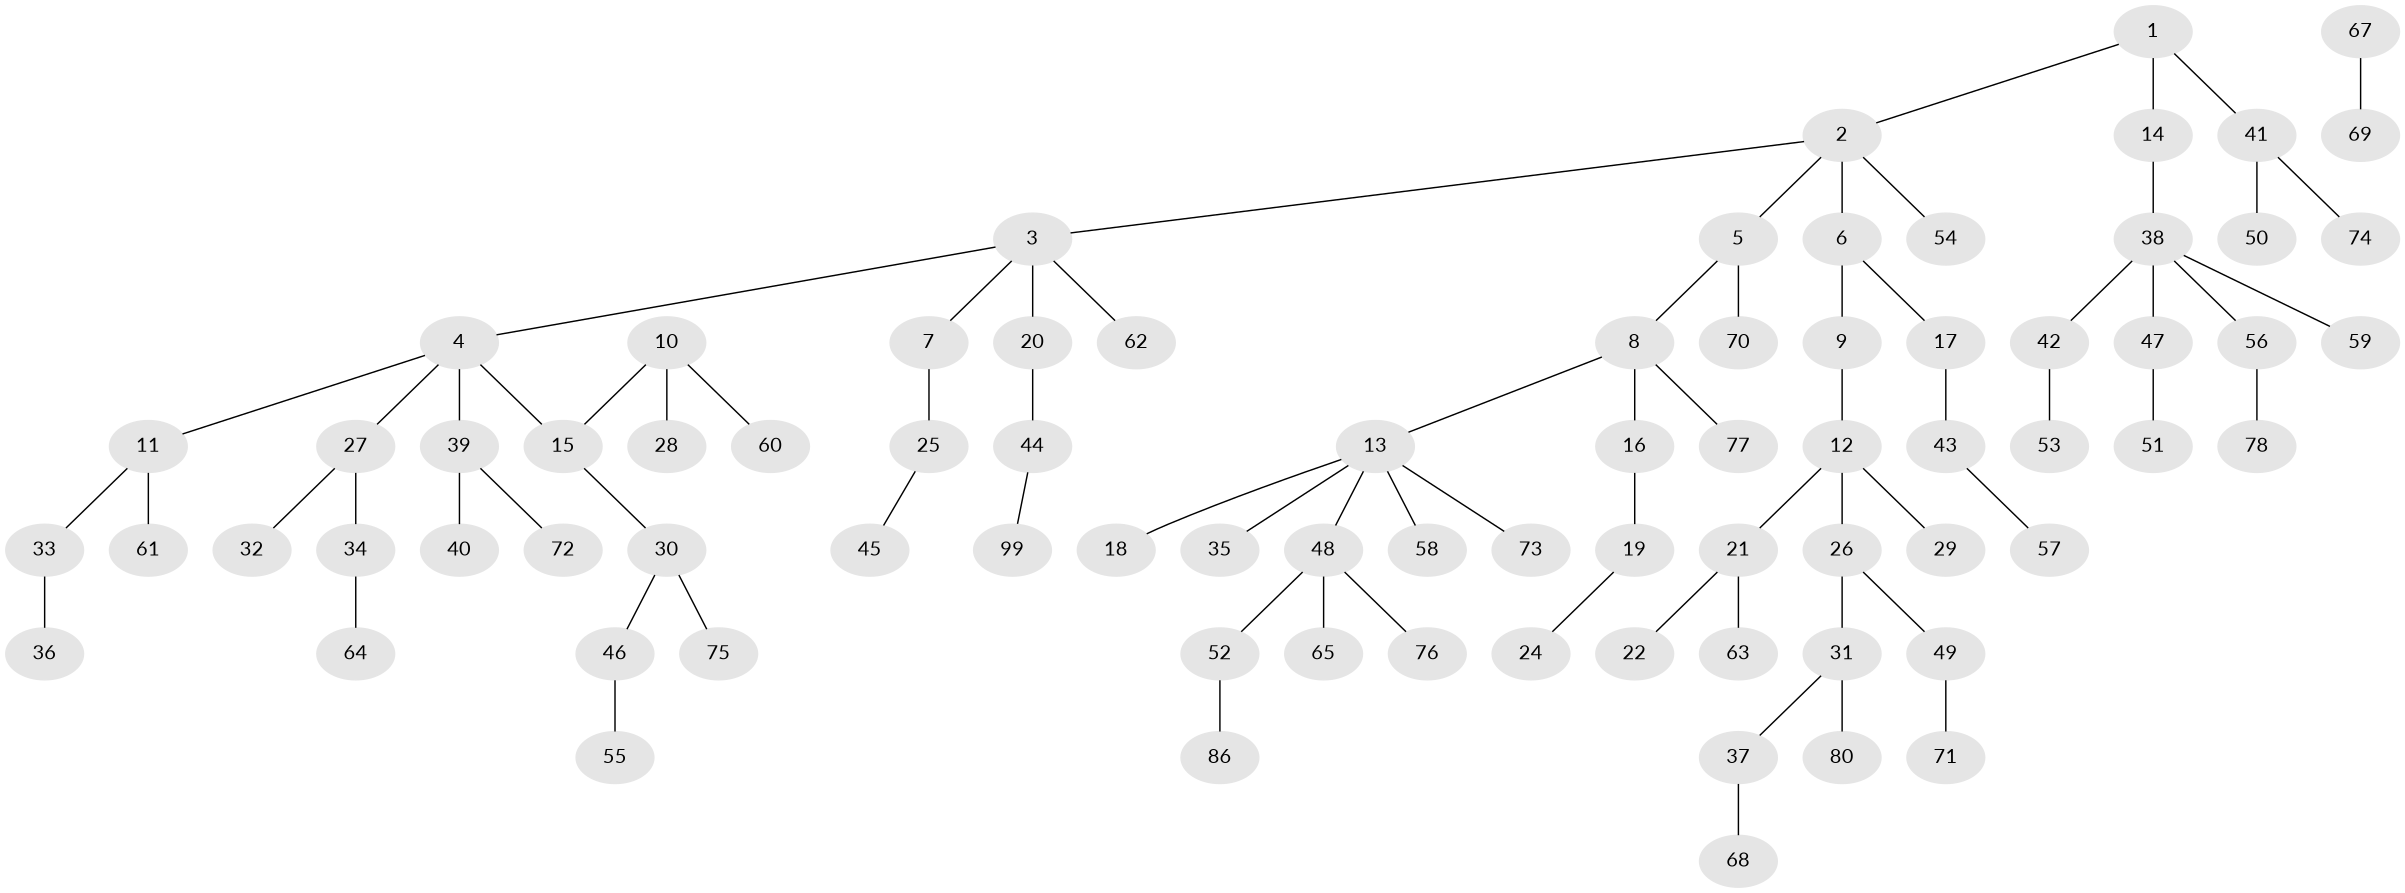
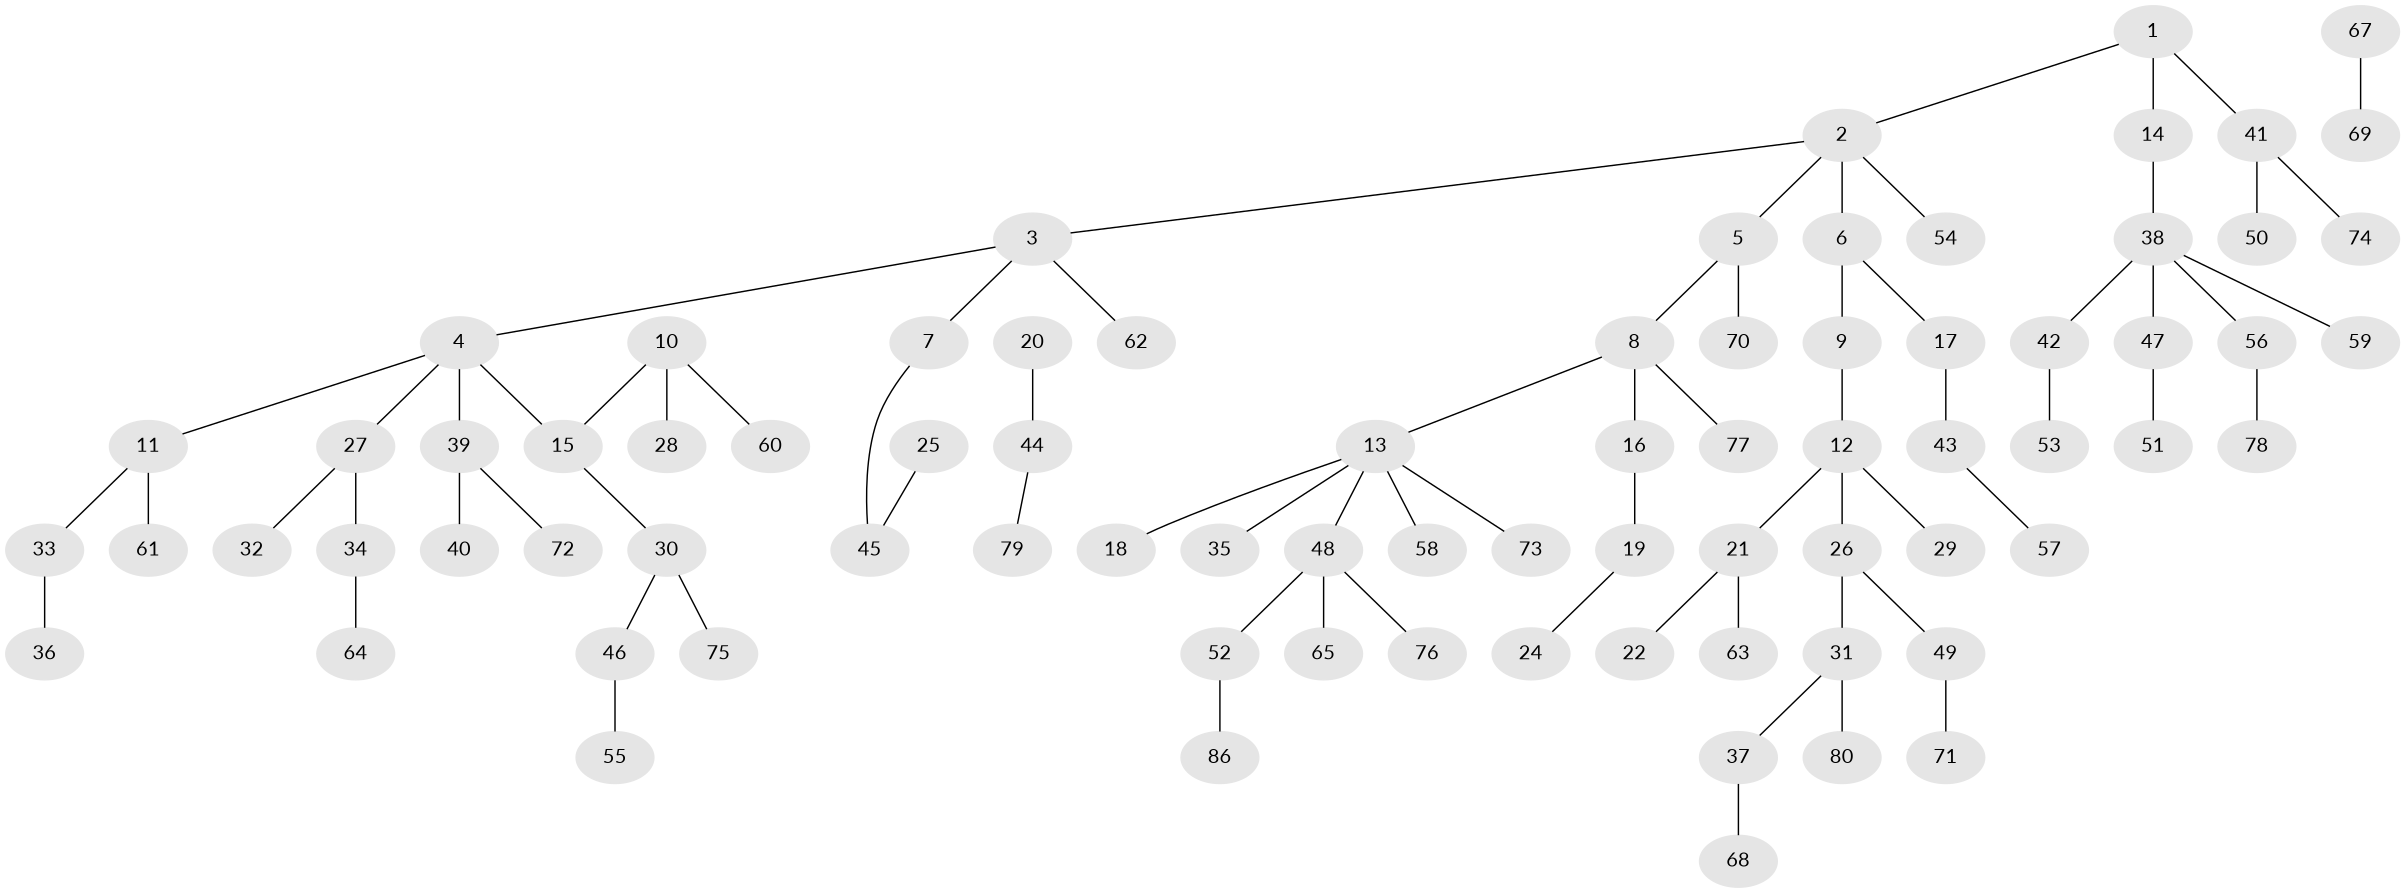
edge "3" -- "20": removed
edge "7" -- "25": now "7" -- "45"
node "99": label "99" -> "79"
